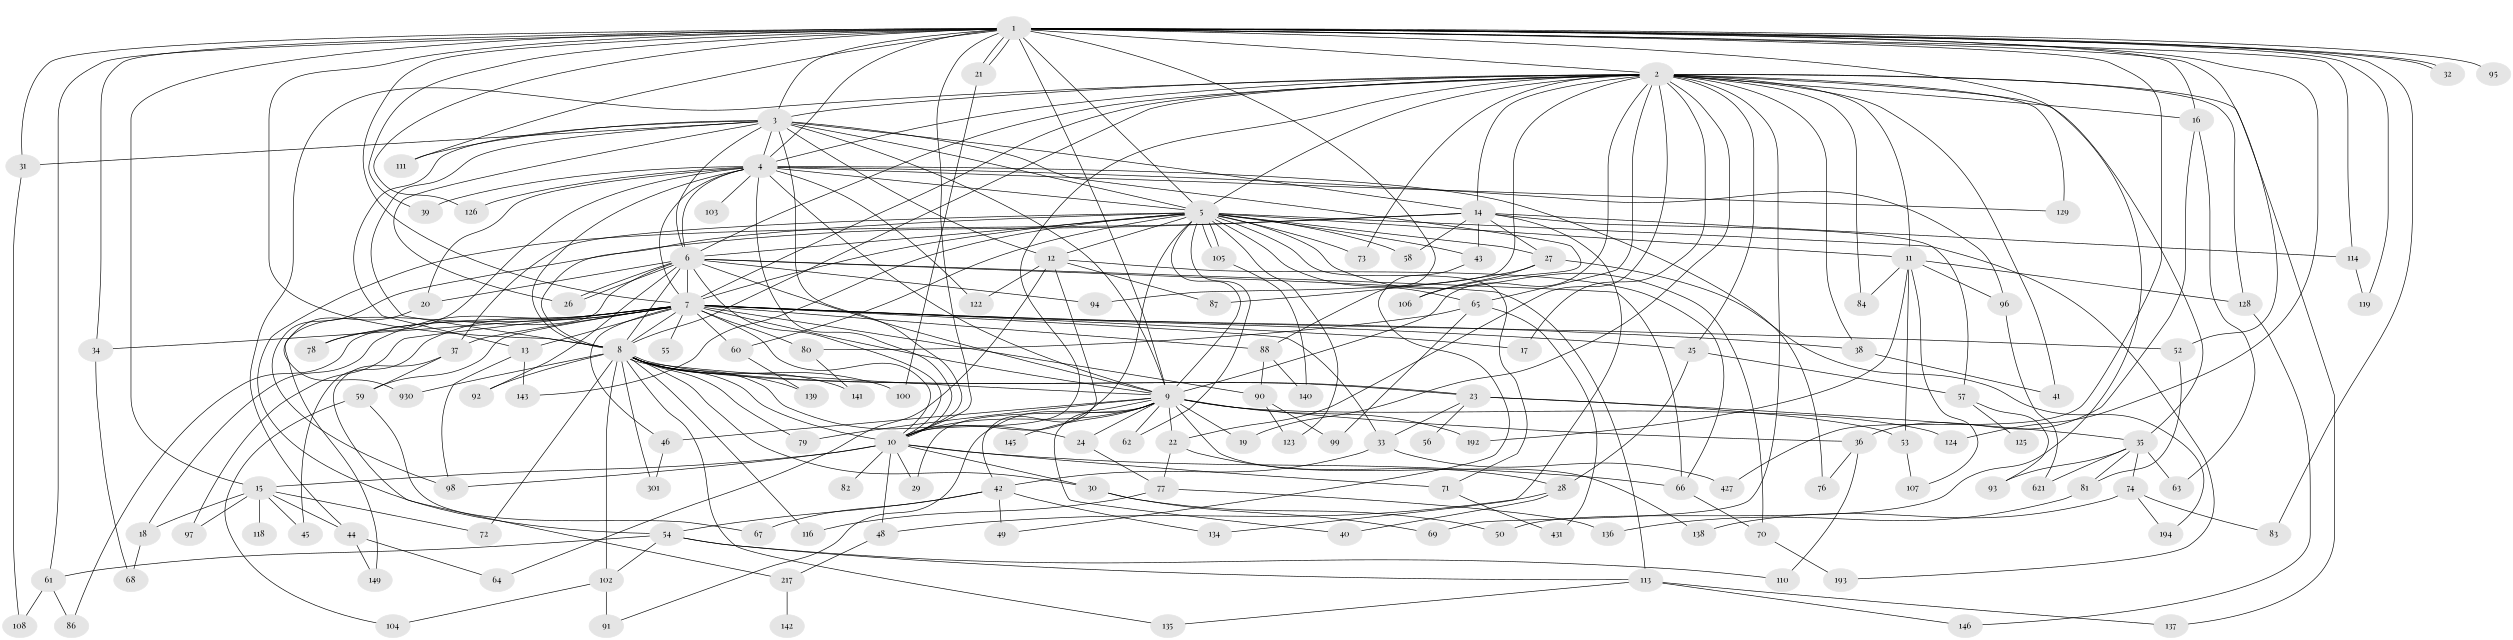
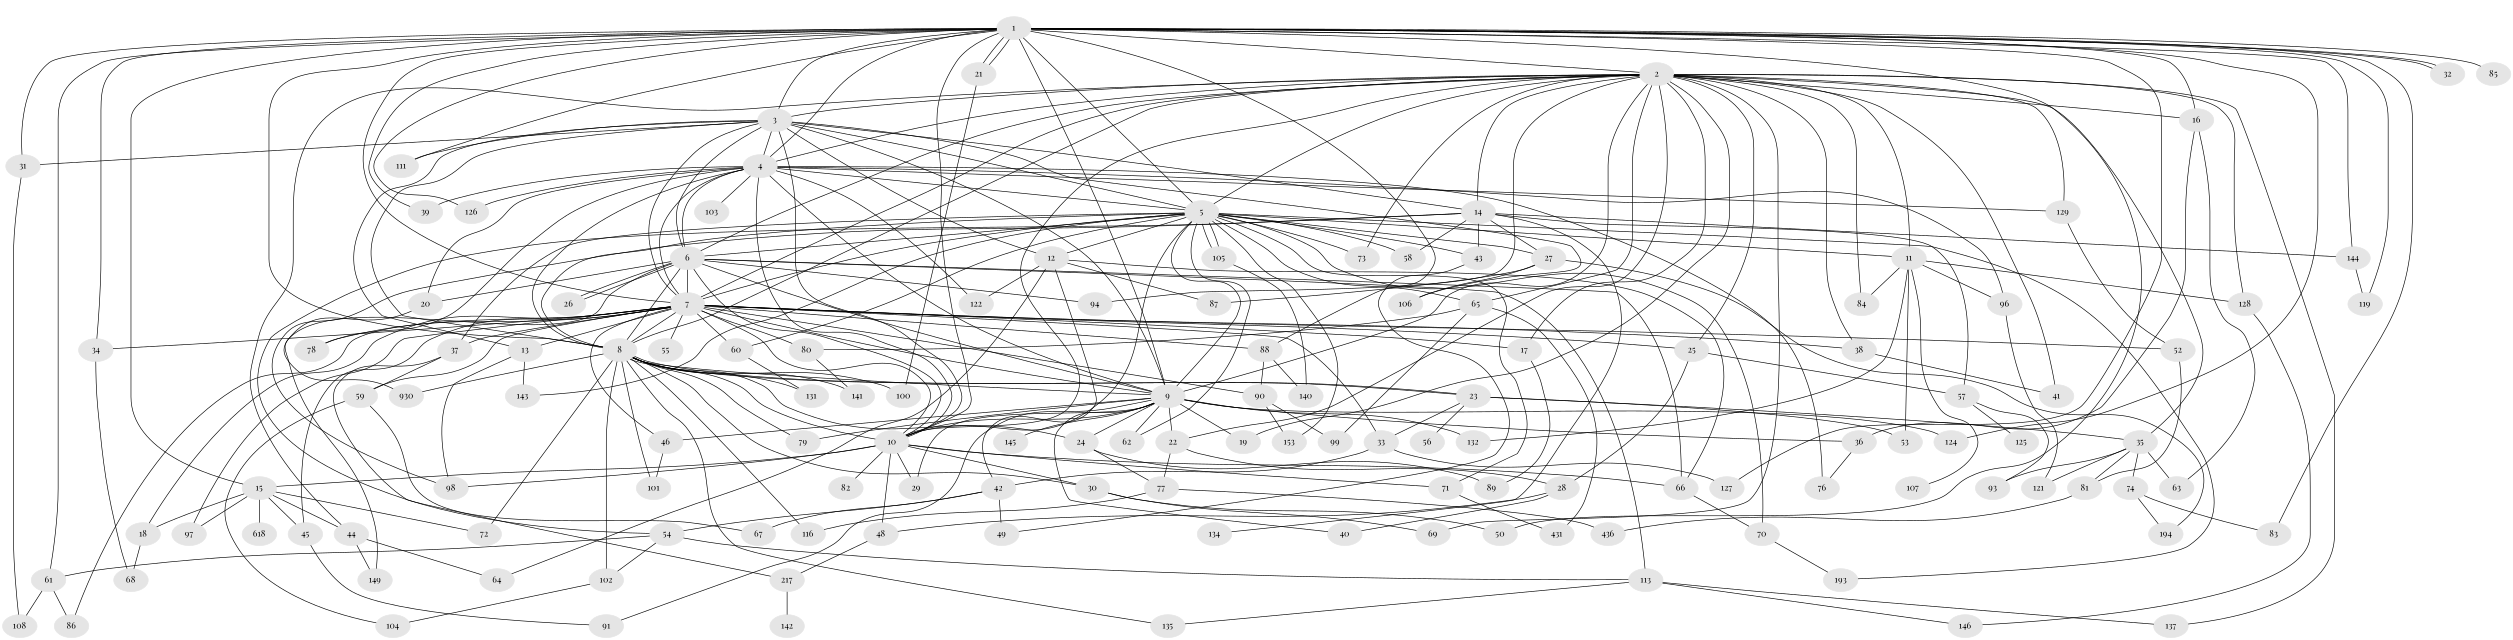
edge "1" -- "52": now "129" -- "52"
node "95": label "95" -> "85"
edge "3" -- "26": now "3" -- "7"
node "114": label "114" -> "144"
node "92": removed
node "139": label "139" -> "131"
node "123": label "123" -> "153"
node "192": label "192" -> "132"
edge "53" -- "107": removed
node "301": label "301" -> "101"
node "89": added
node "427": label "427" -> "127"
node "621": label "621" -> "121"
edge "42" -- "134": removed
node "118": label "118" -> "618"
node "136": label "136" -> "436"
node "138": removed
node "110": removed
edge "102" -- "91": now "45" -- "91"
